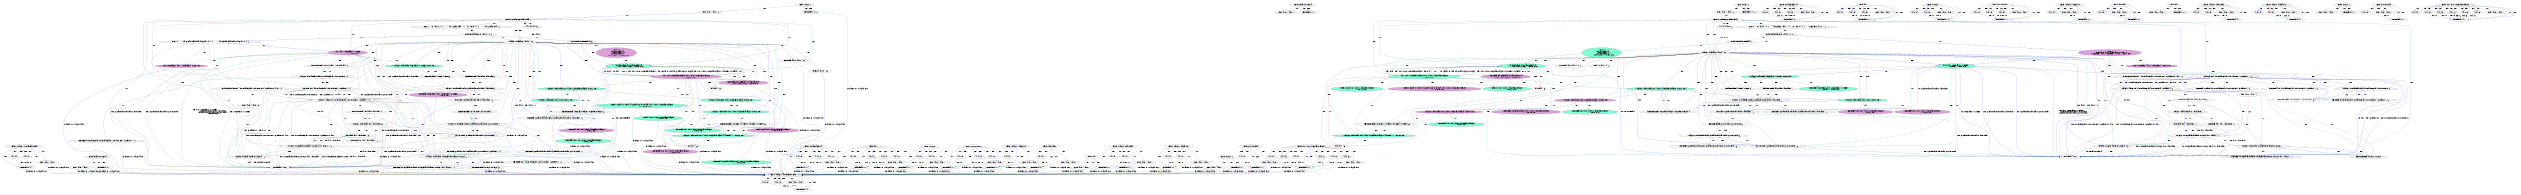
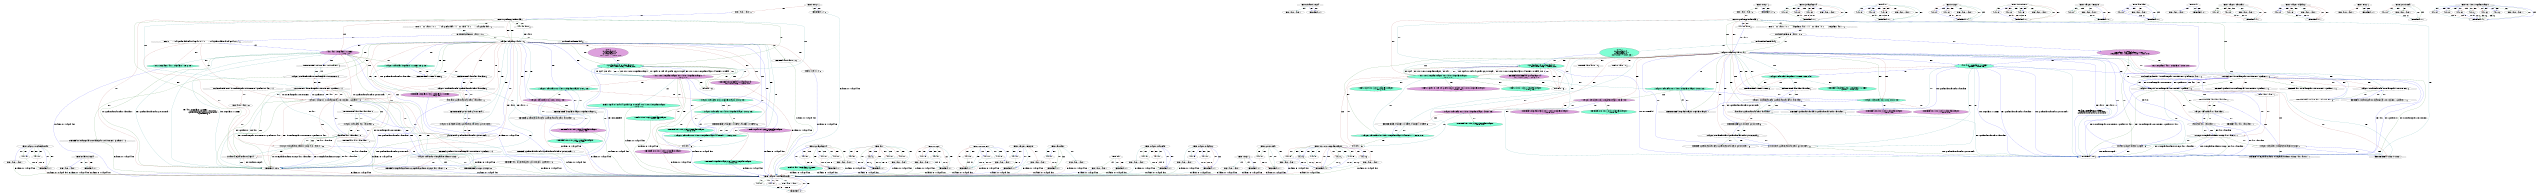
node "<(LOCAL,AppCacheEntry entry: AppCacheEntry)<SUB>5</SUB>>": fillcolor plum -> aquamarine
node "<(<operator>.fieldAccess,blink::mojom)<SUB>14</SUB>>": fillcolor aquamarine -> plum
node "<(LITERAL,0,entry(AppCacheEntry::MANIFEST, ...)<SUB>8</SUB>>": added
